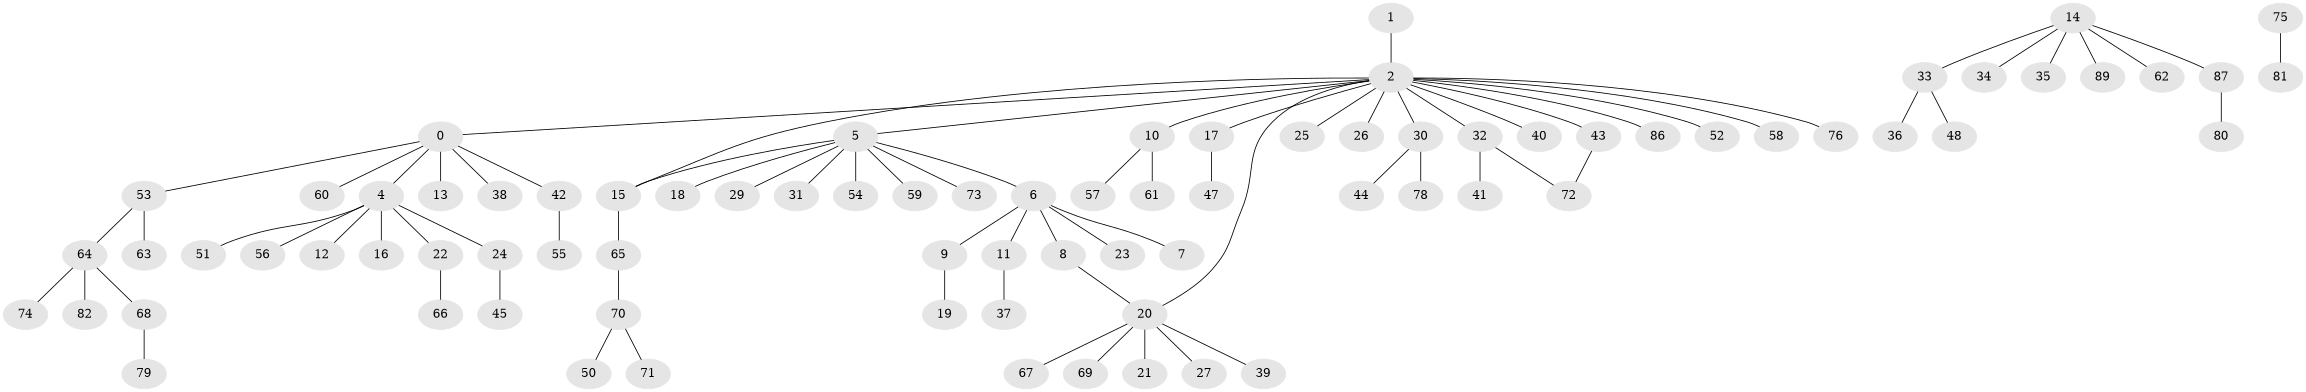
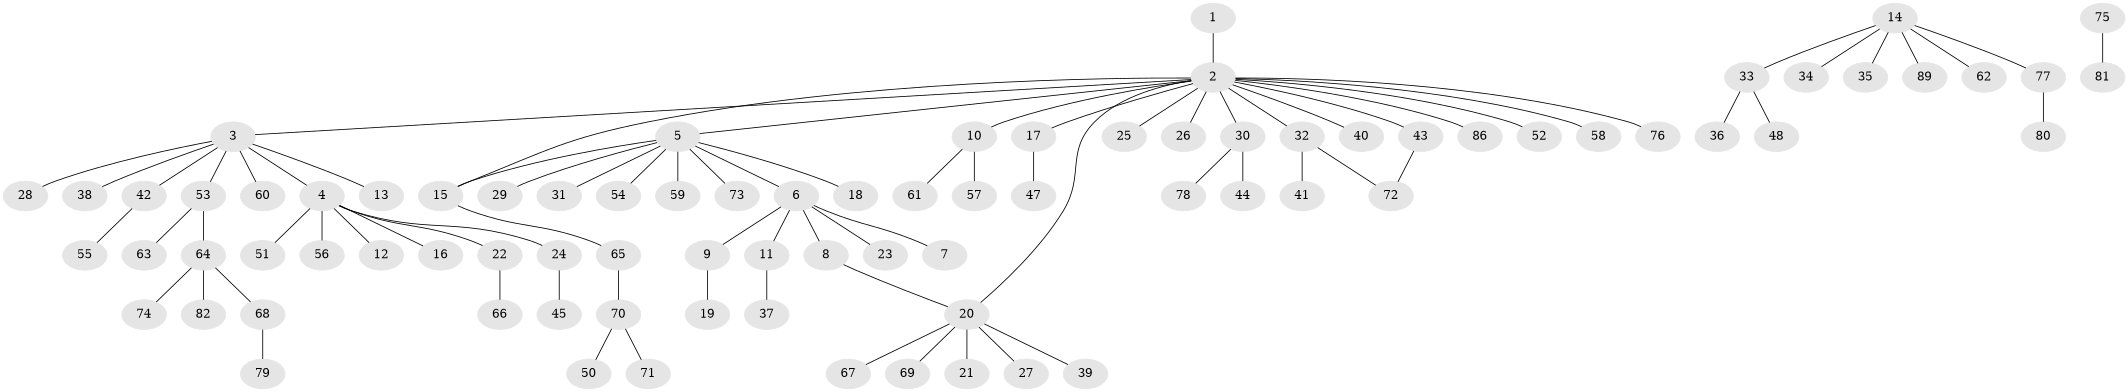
node "87": label "87" -> "77"
node "0": label "0" -> "3"
node "28": added
